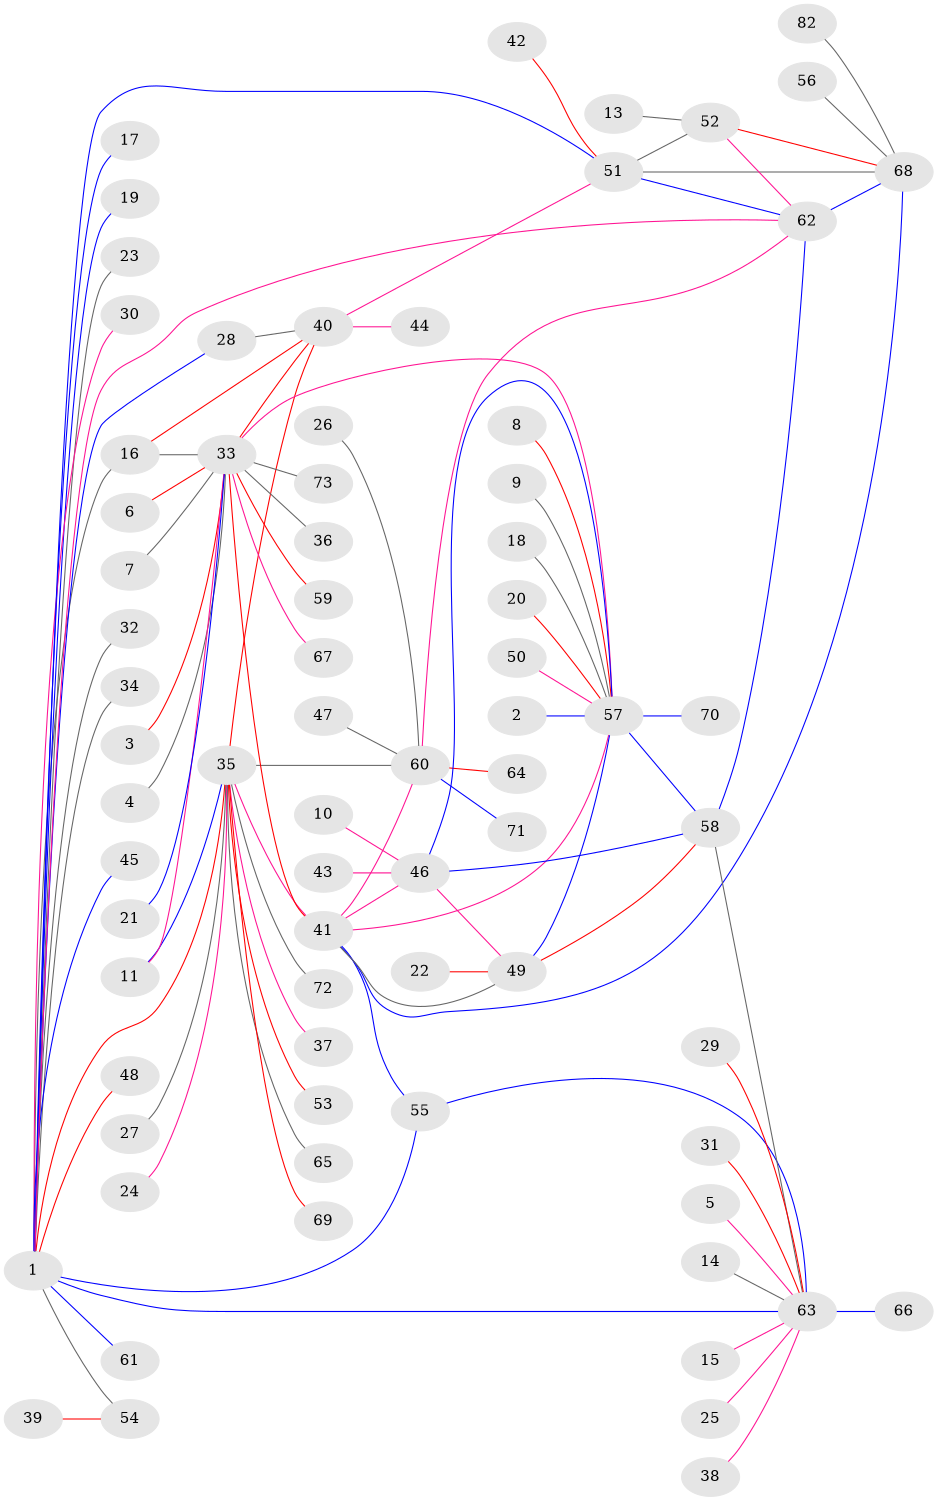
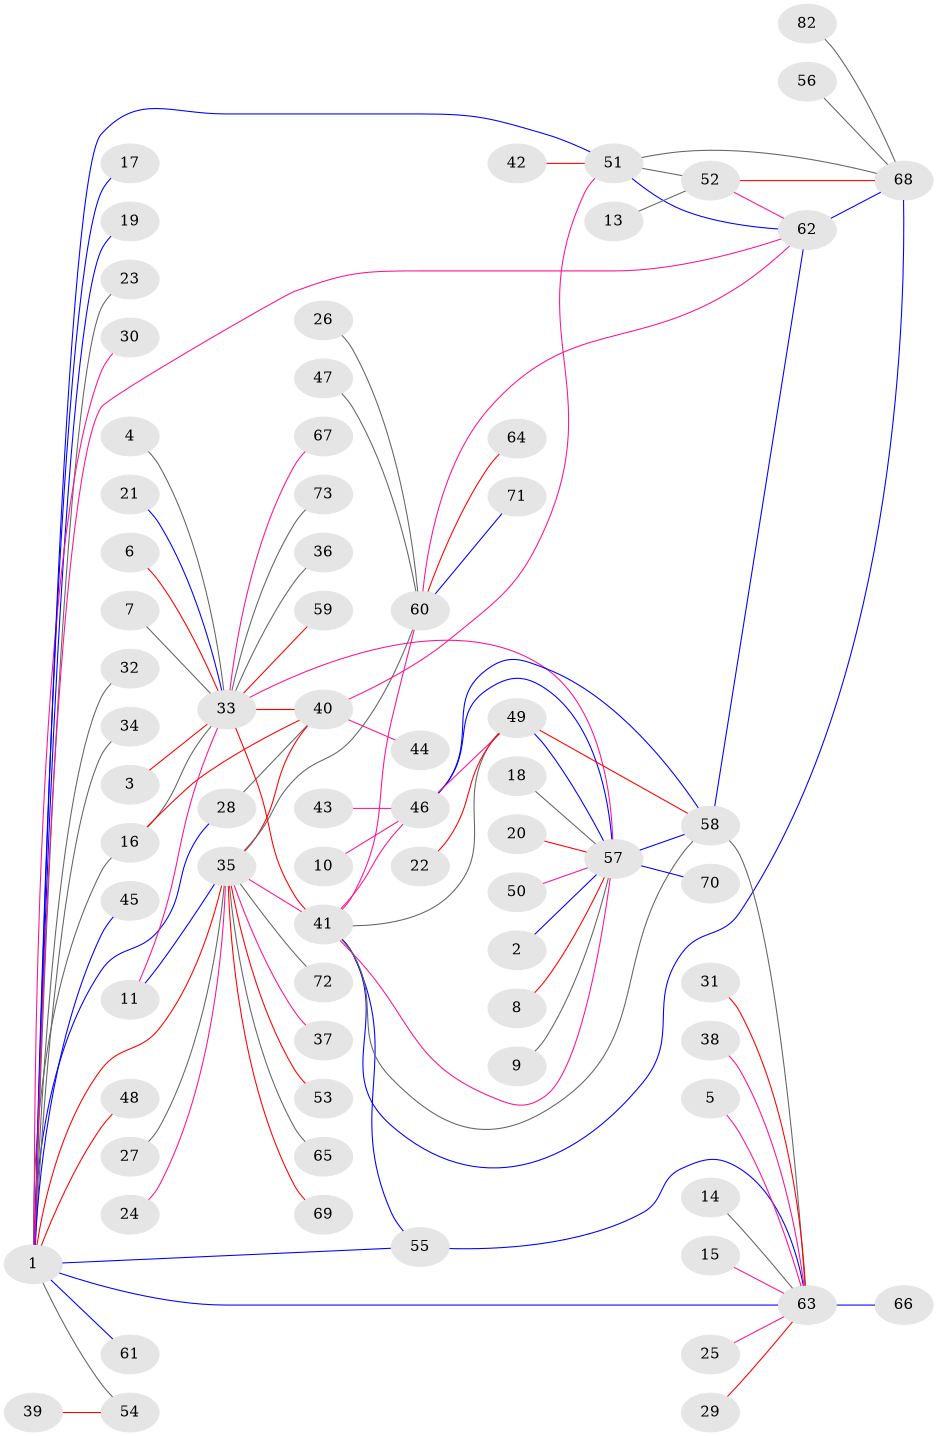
edge "58" -- "41": added
